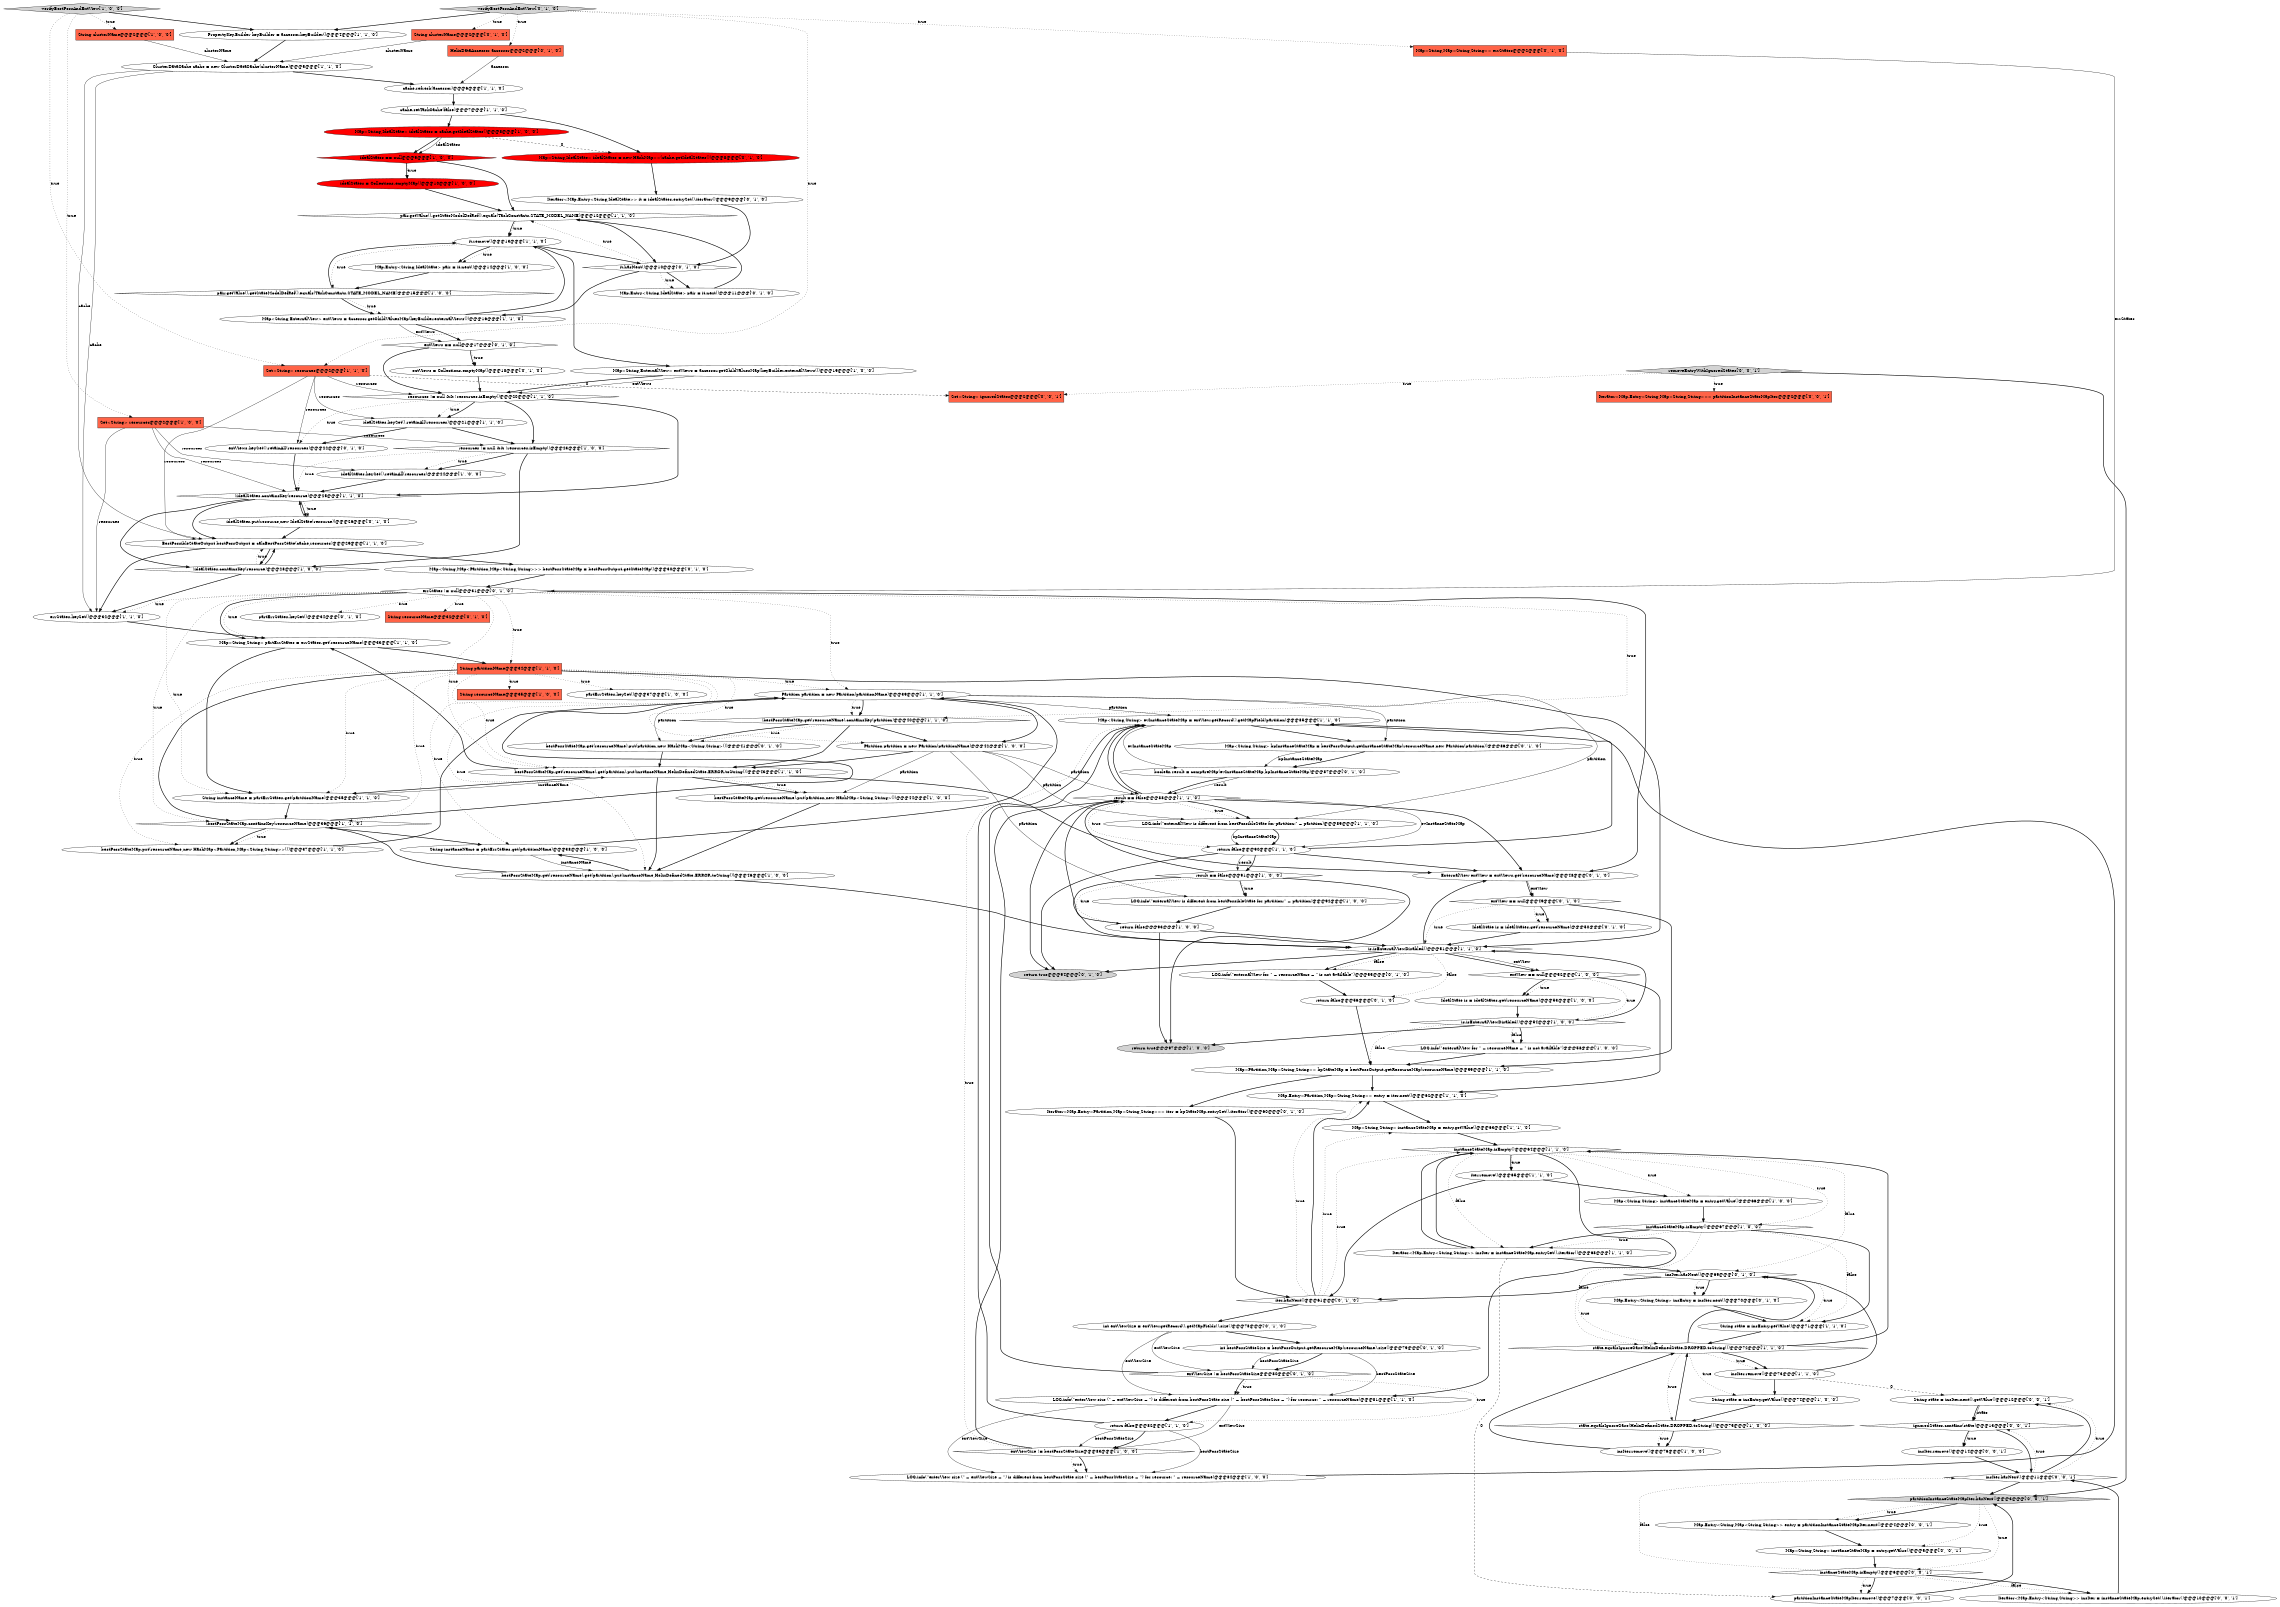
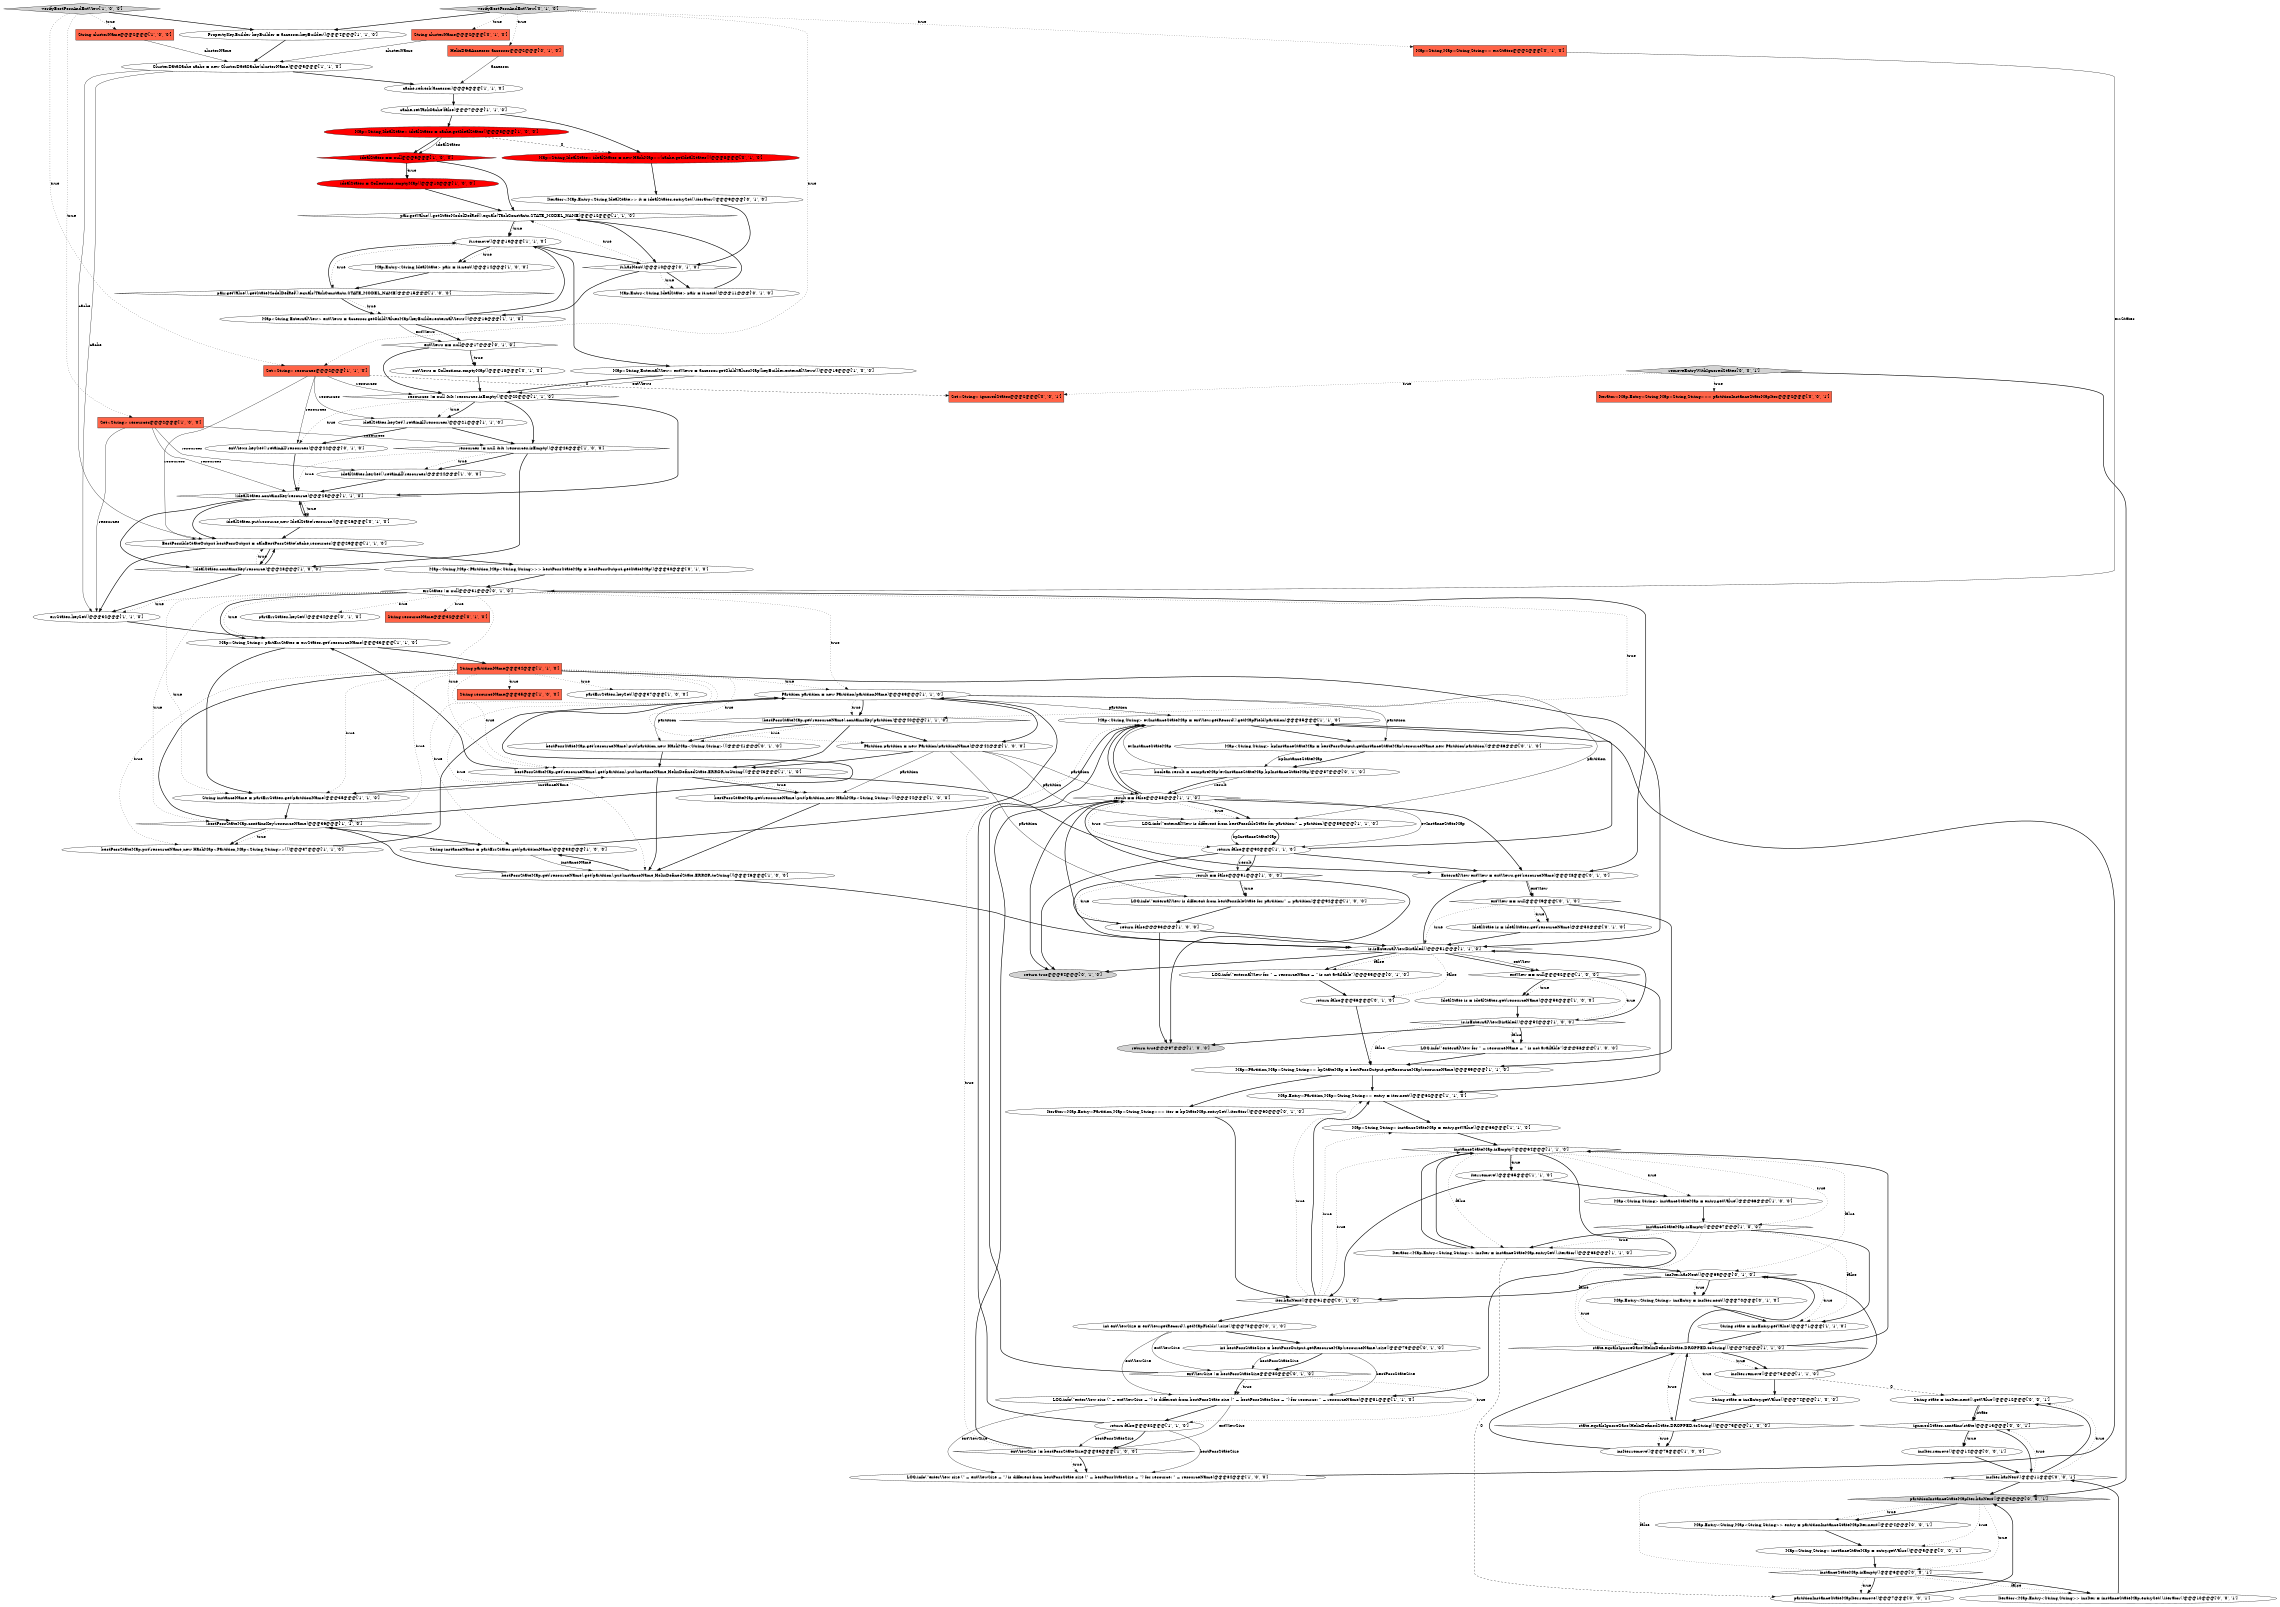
edge "errStates != null@@@31@@@['0', '1', '0']" -> "String partitionName@@@34@@@['1', '1', '0']": removed, label "true"
